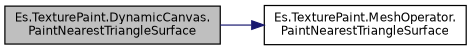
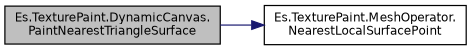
node "Es.TexturePaint.MeshOperator. PaintNearestTriangleSurface": label "Es.TexturePaint.MeshOperator. PaintNearestTriangleSurface" -> "Es.TexturePaint.MeshOperator. NearestLocalSurfacePoint"
